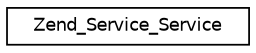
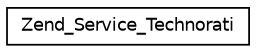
node "Zend_Service_Service": label "Zend_Service_Service" -> "Zend_Service_Technorati"
